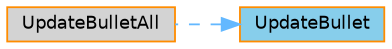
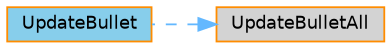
edge "UpdateBulletAll" -> "UpdateBullet": reversed
